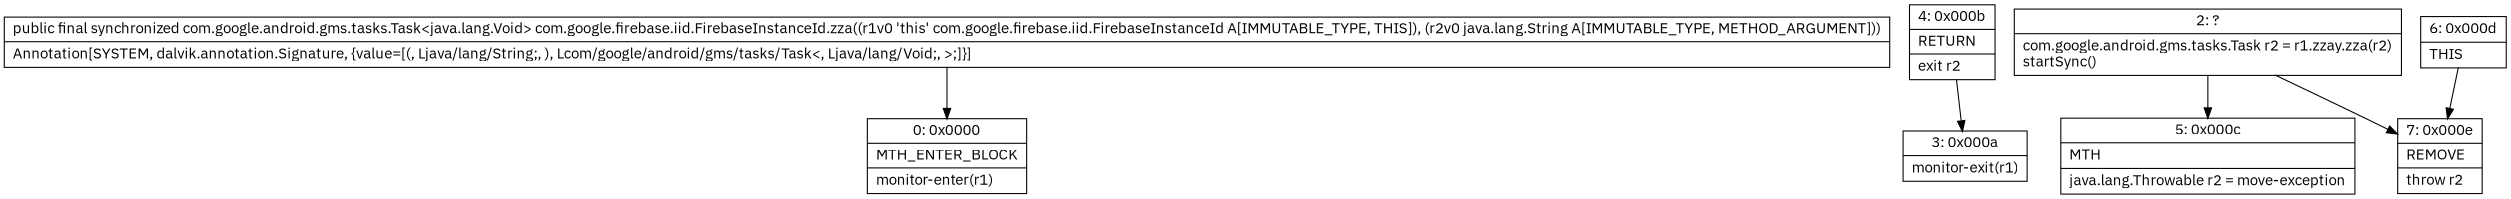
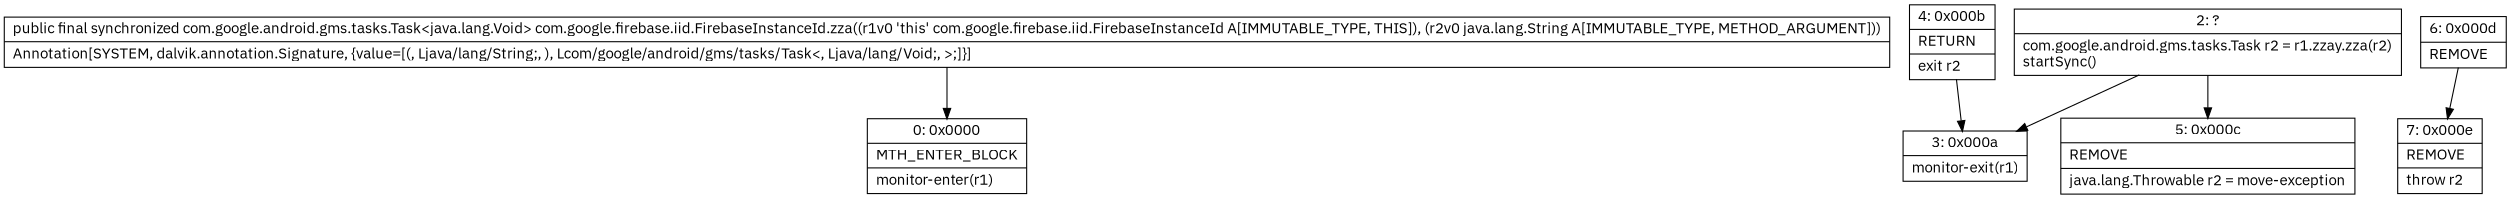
node "6: 0x000d": text "THIS" -> "REMOVE"
edge "2: ?" -> "7: 0x000e": now "2: ?" -> "3: 0x000a"
node "5: 0x000c": text "MTH" -> "REMOVE"
